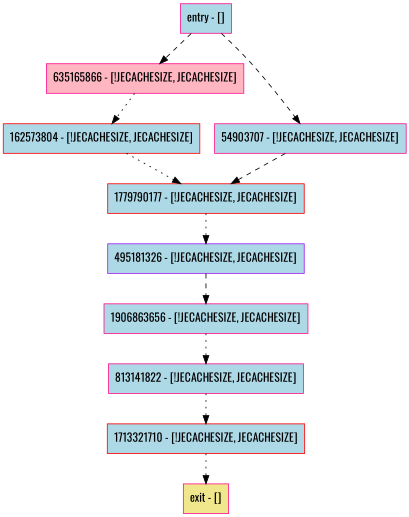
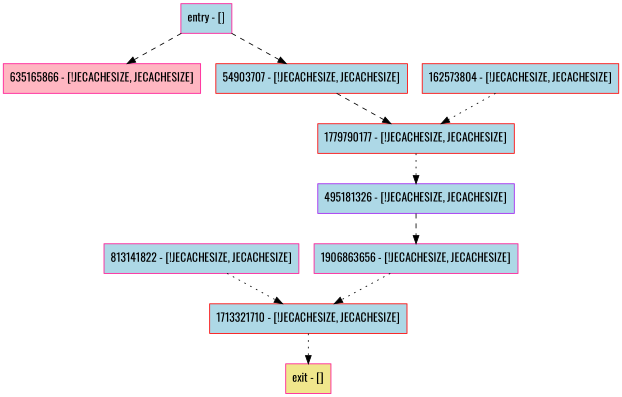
edge "635165866 - [!JECACHESIZE, JECACHESIZE]" -> "162573804 - [!JECACHESIZE, JECACHESIZE]": removed
node "54903707 - [!JECACHESIZE, JECACHESIZE]": color deeppink -> red
edge "1906863656 - [!JECACHESIZE, JECACHESIZE]" -> "813141822 - [!JECACHESIZE, JECACHESIZE]": now "1906863656 - [!JECACHESIZE, JECACHESIZE]" -> "1713321710 - [!JECACHESIZE, JECACHESIZE]"
